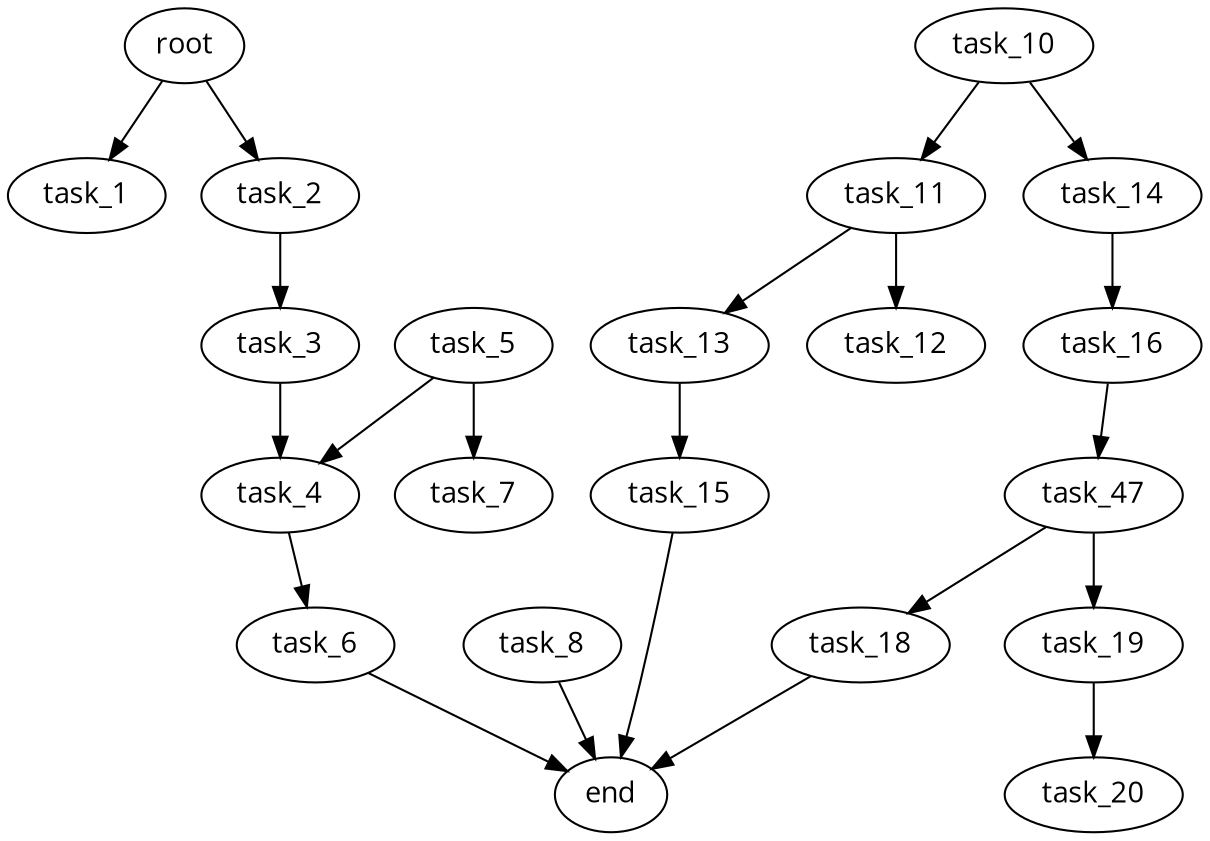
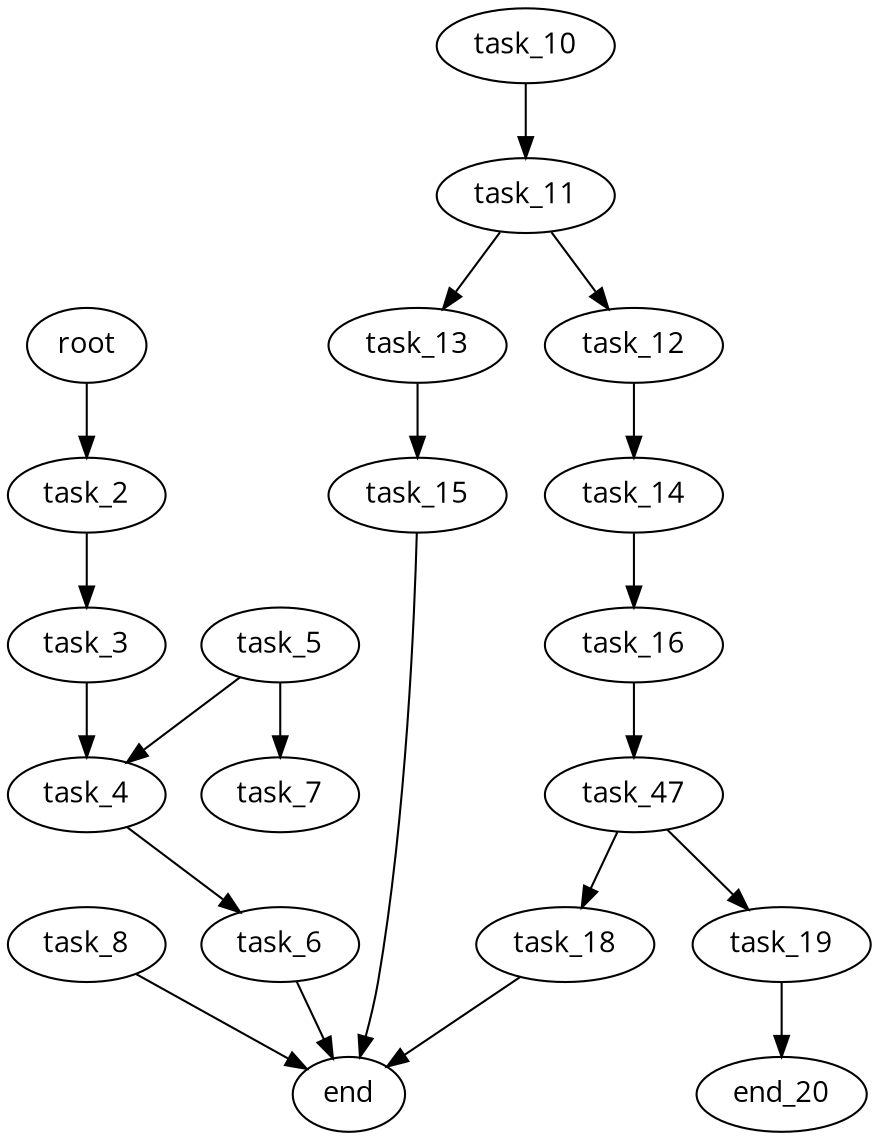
edge "task_10" -> "task_14": now "task_12" -> "task_14"
node "task_1": removed
node "task_20": label "task_20" -> "end_20"
